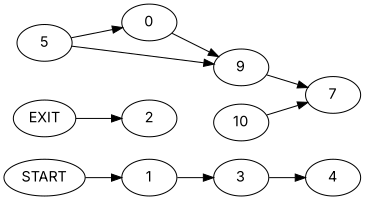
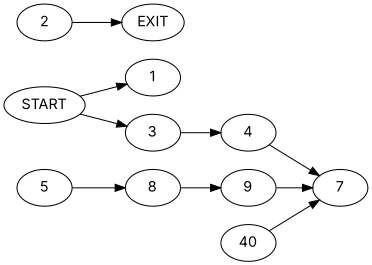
node "0": label "0" -> "8"
edge "5" -> "9": removed
edge "EXIT" -> "2": reversed
node "10": label "10" -> "40"
edge "4" -> "7": added
edge "1" -> "3": now "START" -> "3"
